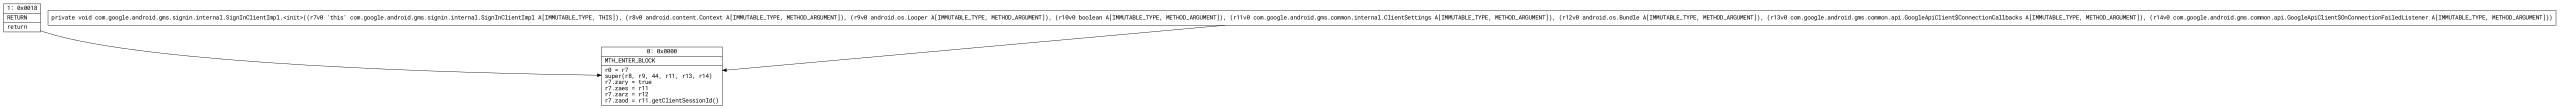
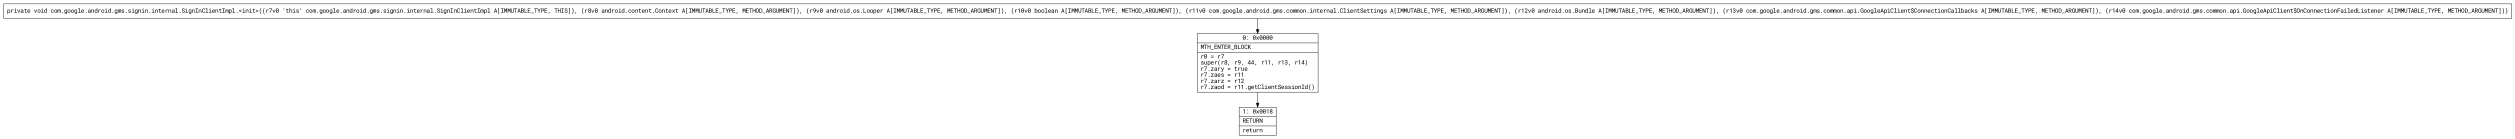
edge "1: 0x0018" -> "0: 0x0000": reversed
